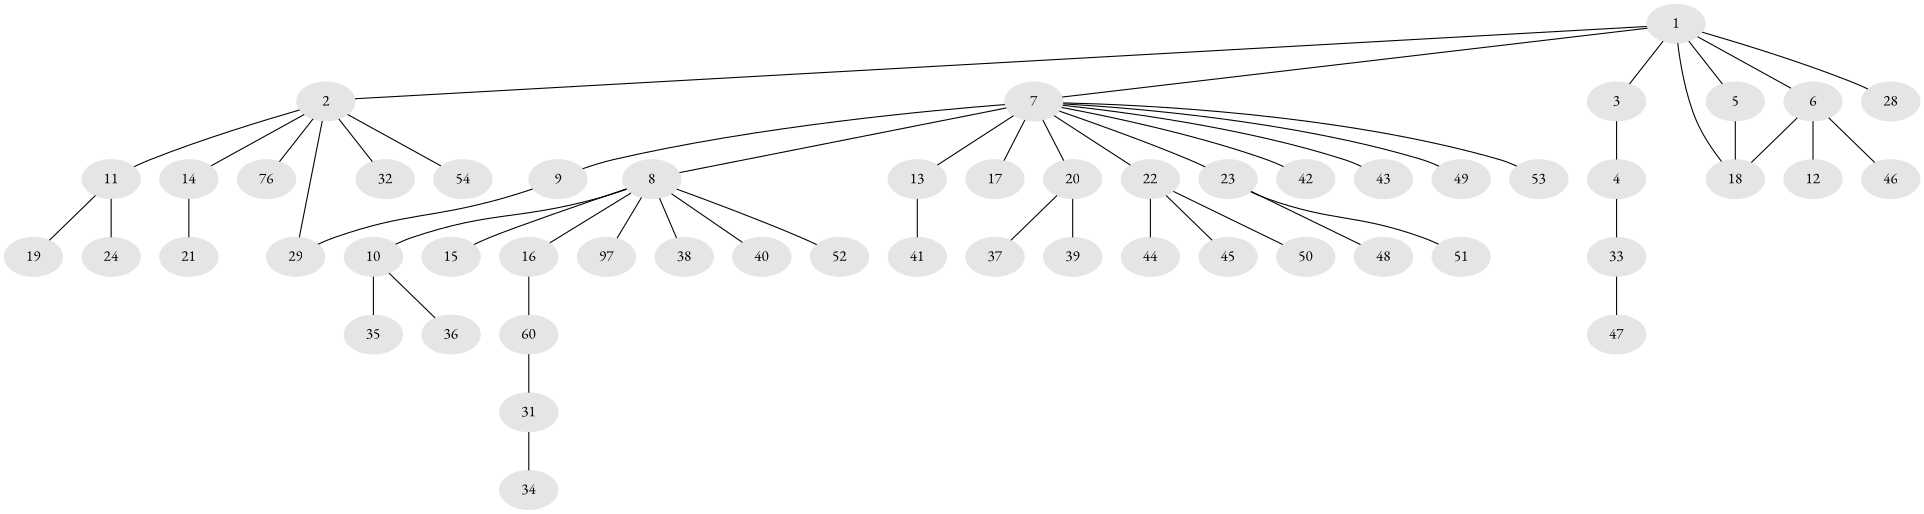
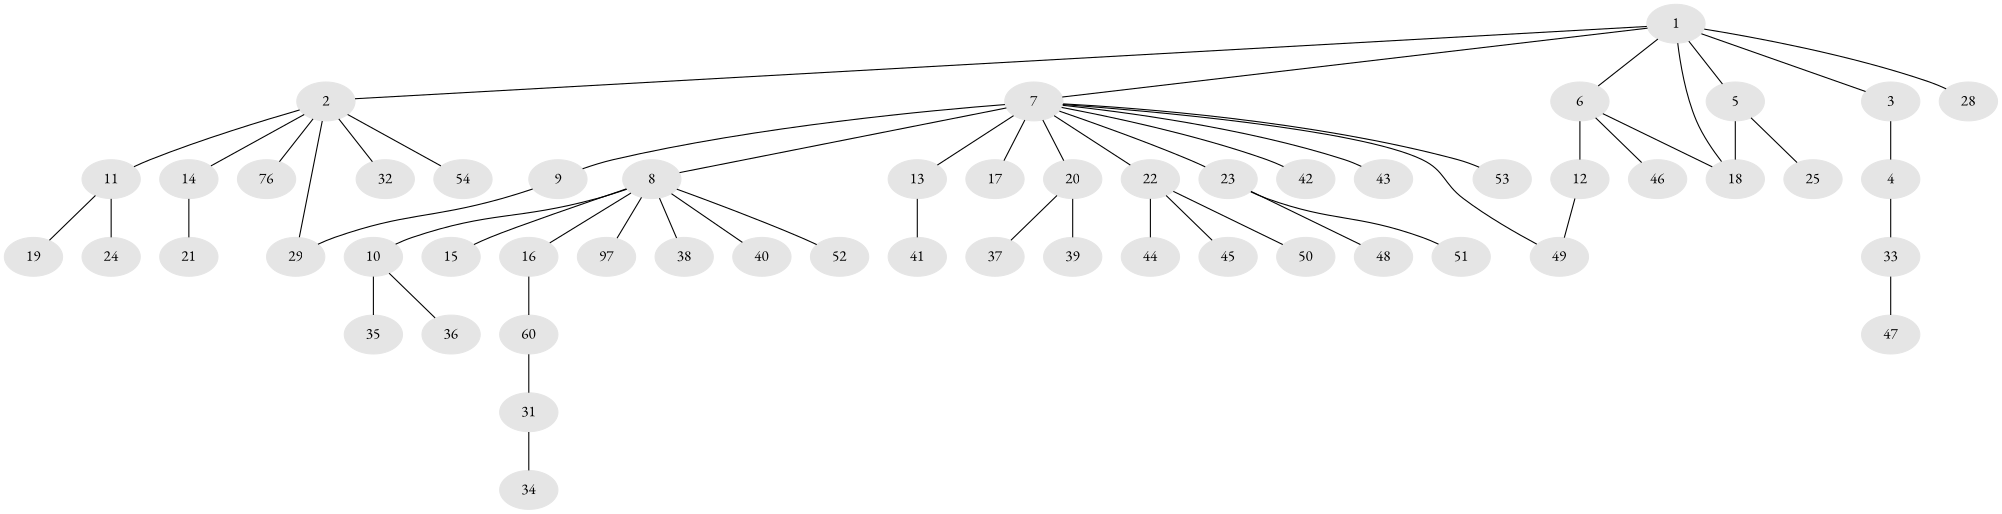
node "25": added
edge "12" -- "49": added
